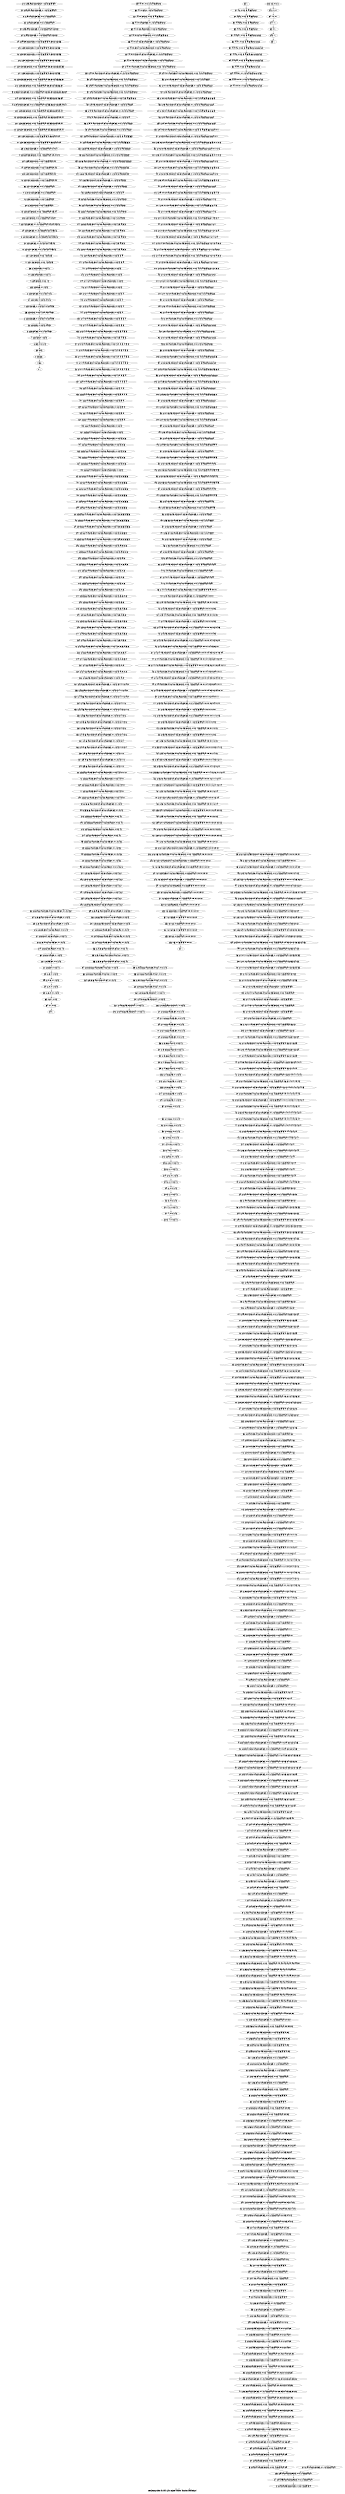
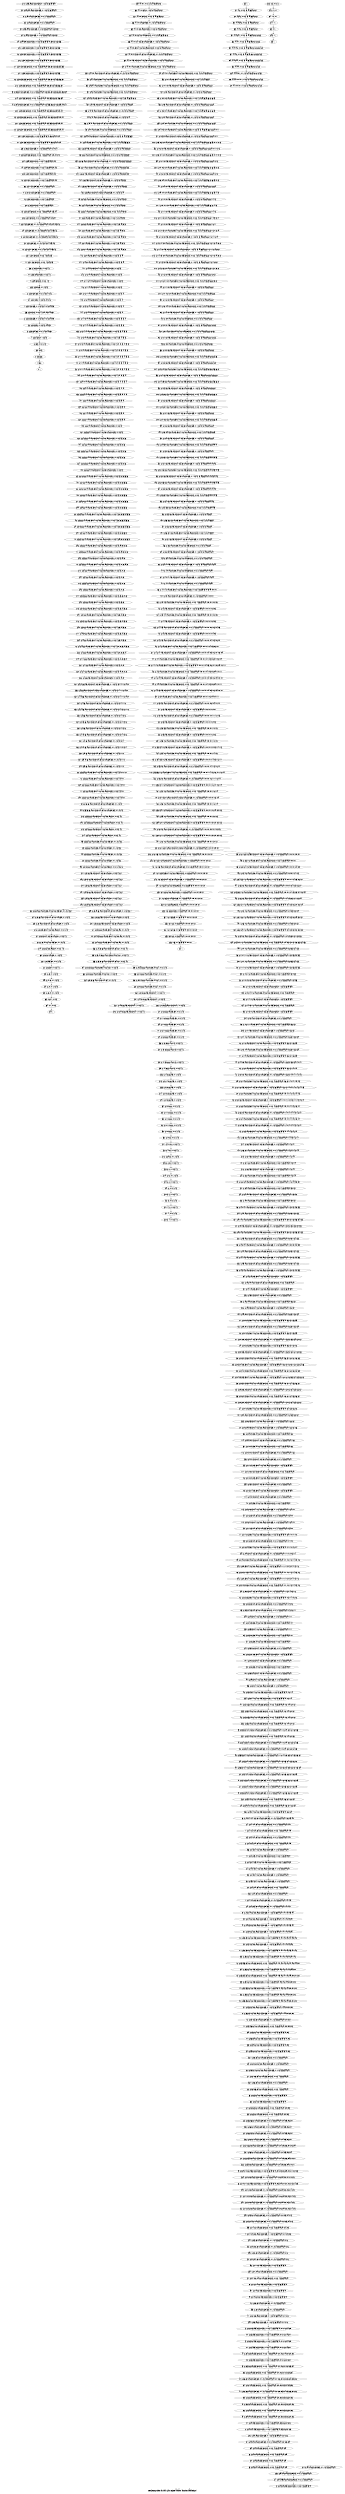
node "357 | 6 15 28 66 198 215 : 0 1 2 3 4 5": removed
node "315 | 6 11 12 28 66 : 0 1 2 3 4 5": added
